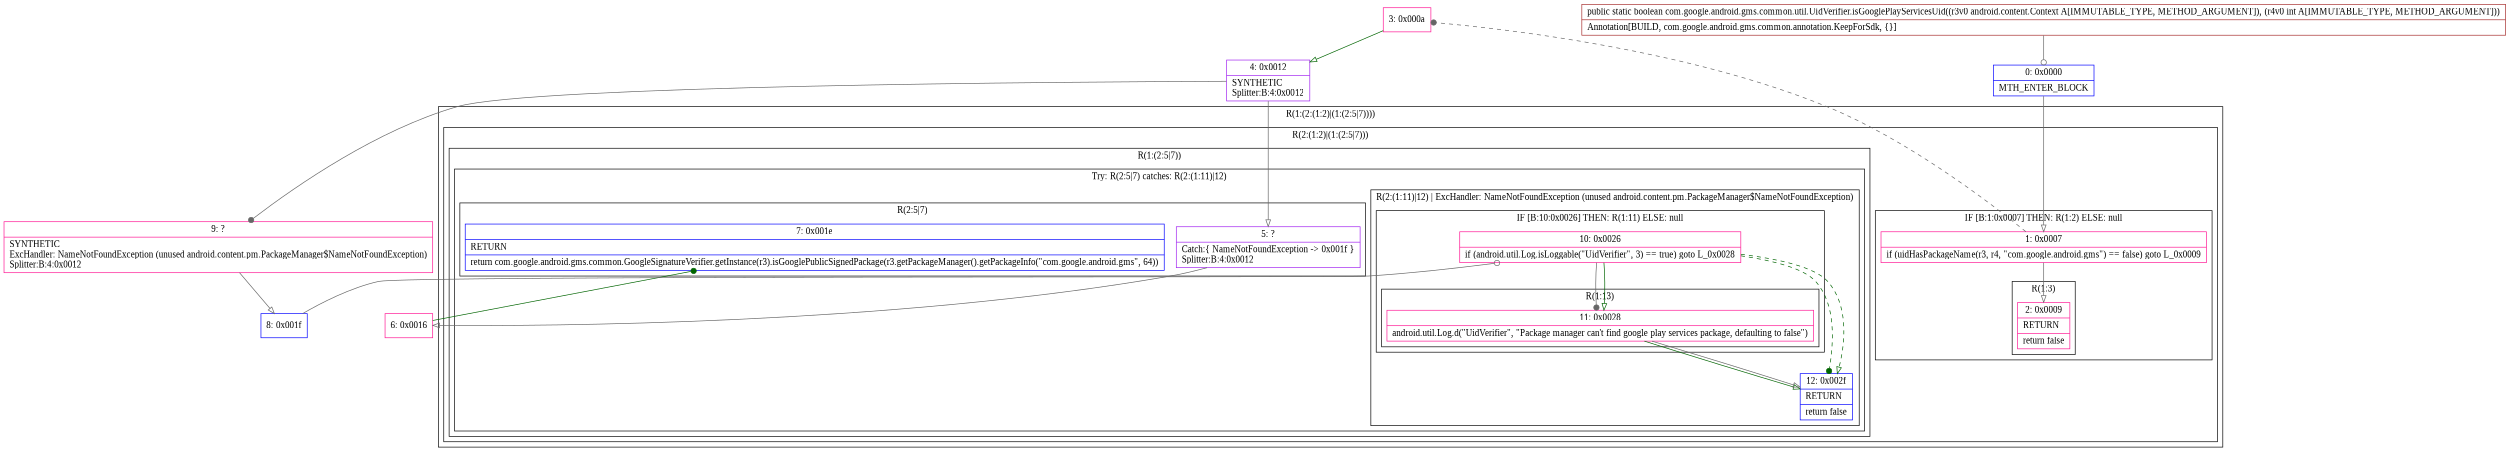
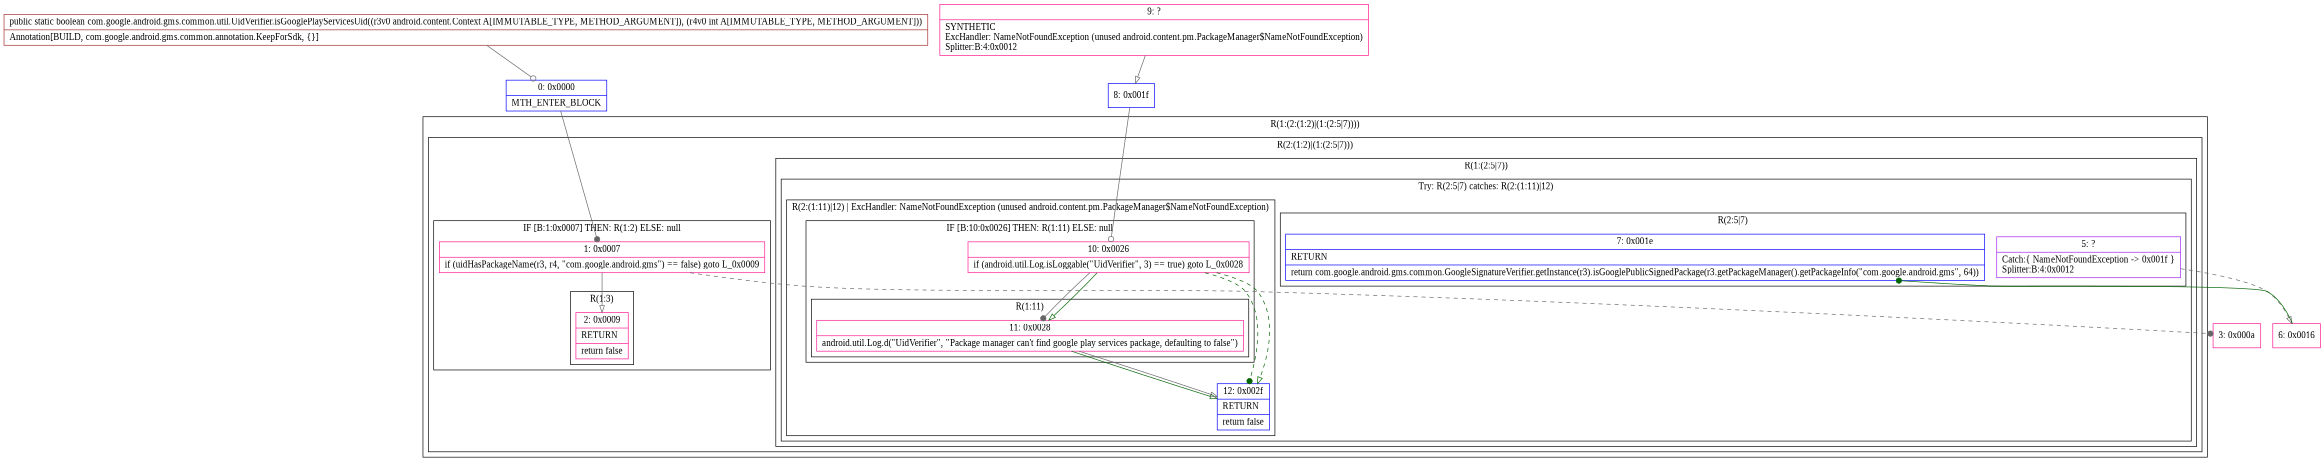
node "4: 0x0012": removed
edge "0: 0x0000" -> "1: 0x0007": arrowhead onormal -> dot
cluster "R(1:13)": label "R(1:13)" -> "R(1:11)"
edge "5: ?" -> "6: 0x0016": style solid -> dashed
